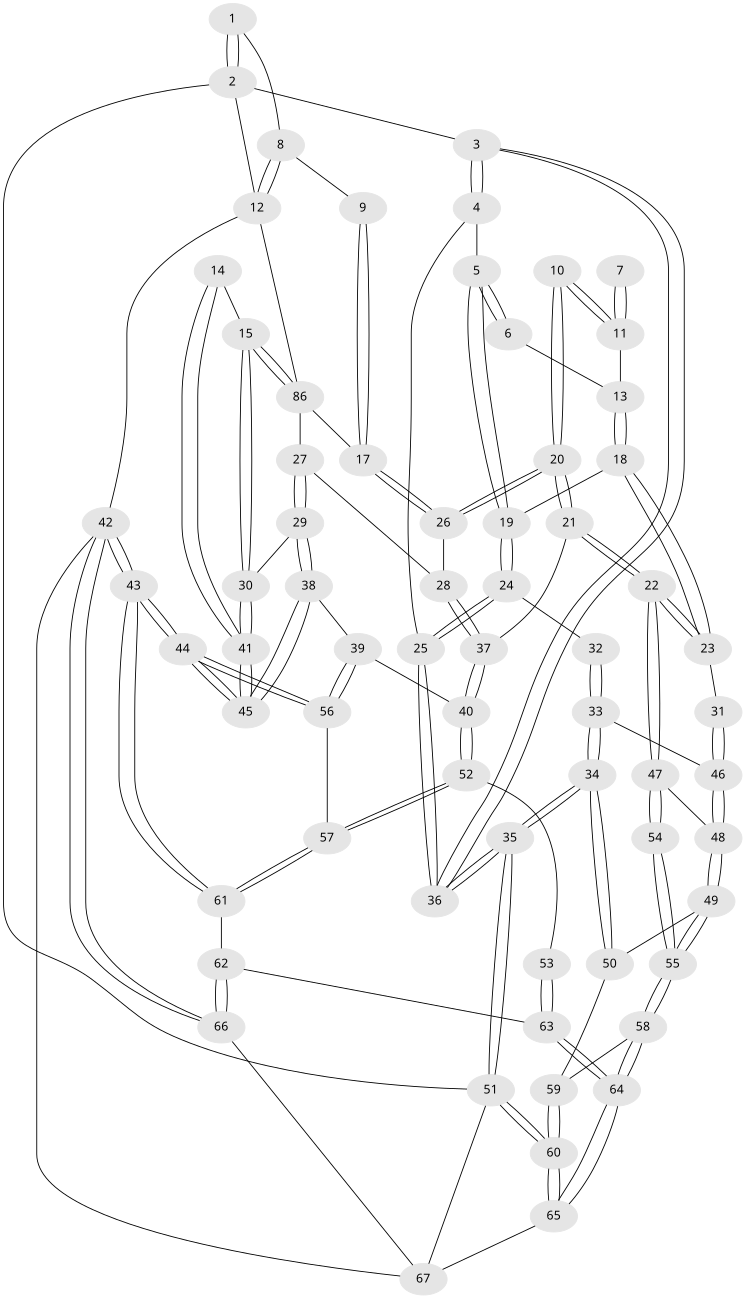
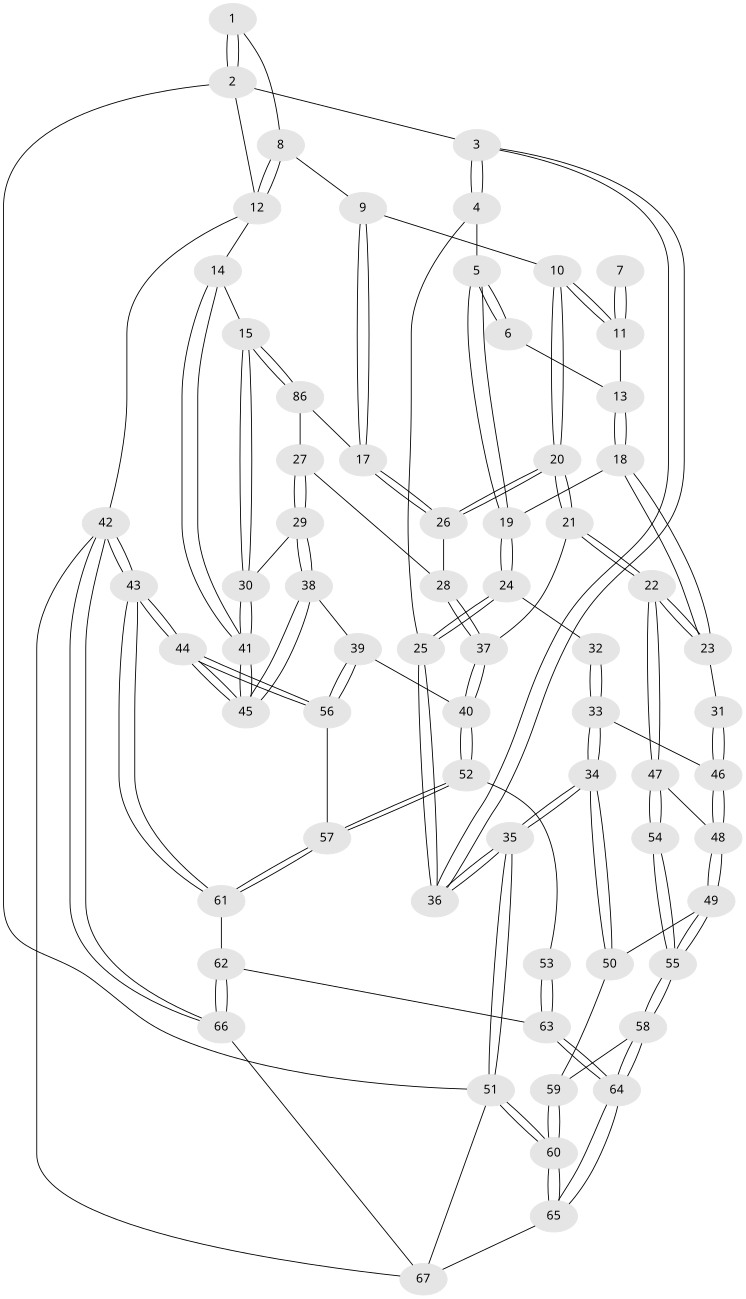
edge "9" -- "10": added
edge "12" -- "86": now "12" -- "14"
